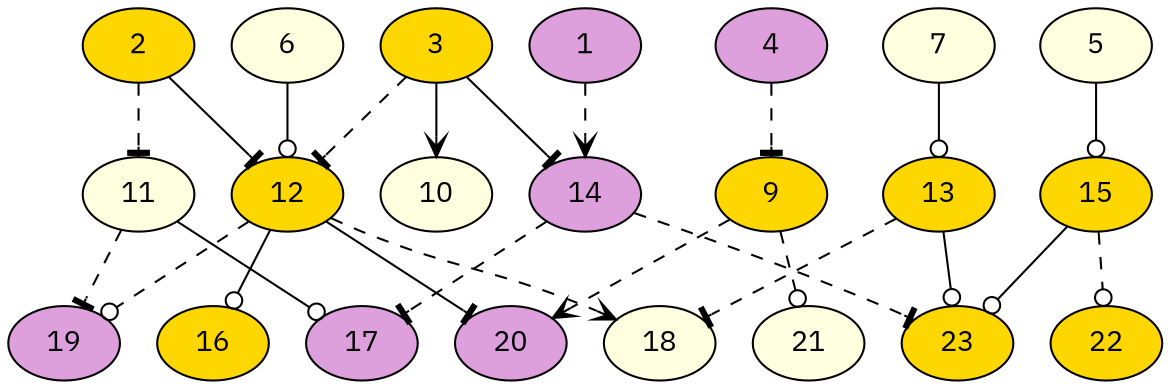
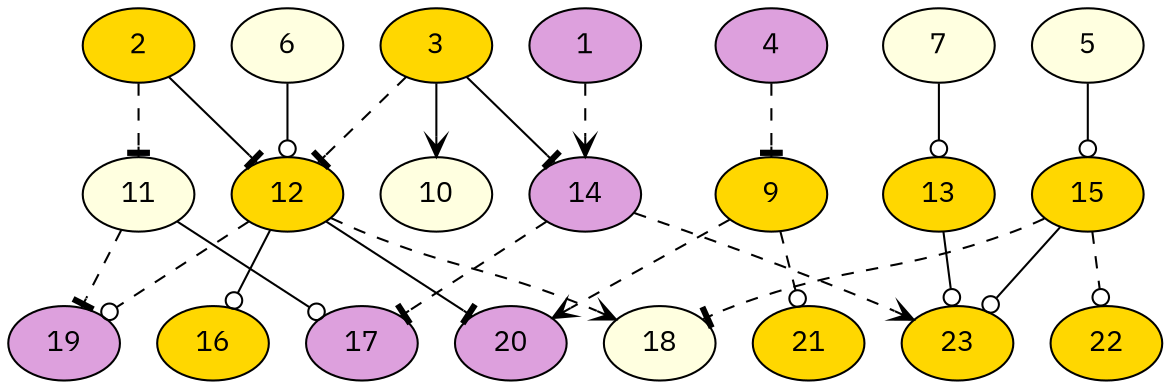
edge "14" -> "23": arrowhead tee -> vee
edge "13" -> "18": now "15" -> "18"
node "21": fillcolor lightyellow -> gold
